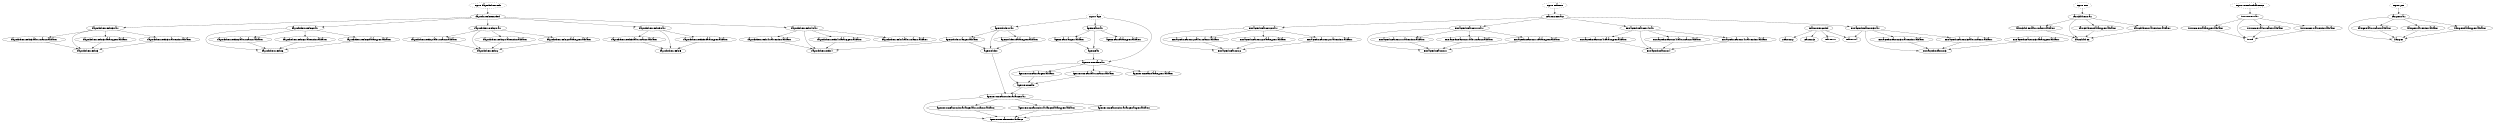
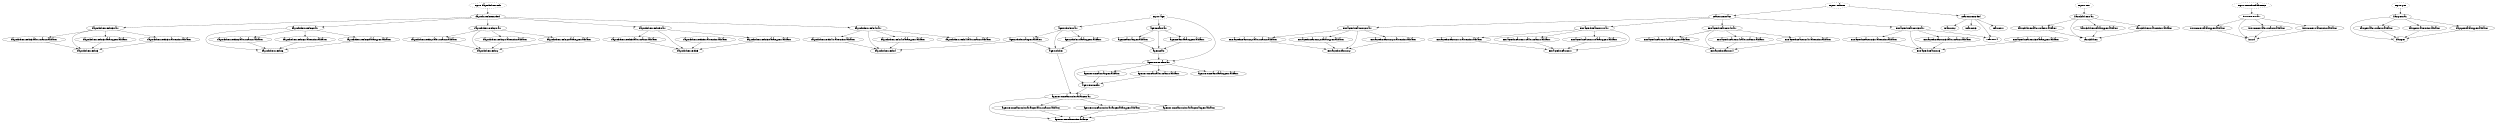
edge "Input: seasons" -> "seasons_encoded": added
node "has_pet_data_type_validator": label "has_pet_data_type_validator" -> "day_pet_data_type_validator"
node "day_of_the_week_5_values_in_validator": added
edge "age_mean_data_type_validator" -> "age_mean": added
